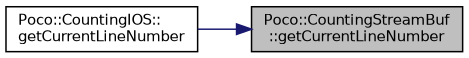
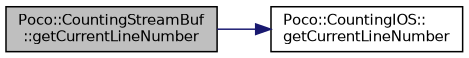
edge "Poco::CountingIOS:: getCurrentLineNumber" -> "Poco::CountingStreamBuf ::getCurrentLineNumber": reversed
